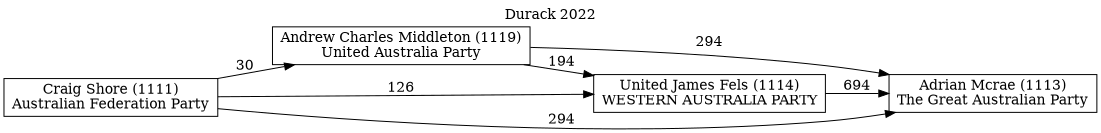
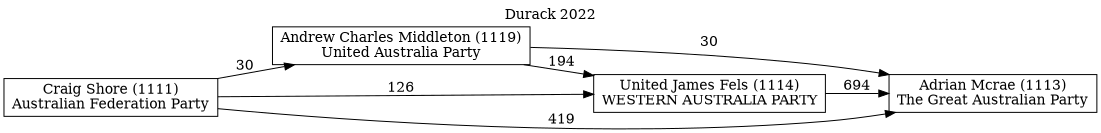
edge "Andrew Charles Middleton (1119) United Australia Party" -> "Adrian Mcrae (1113) The Great Australian Party": label "294" -> "30"
edge "Craig Shore (1111) Australian Federation Party" -> "Adrian Mcrae (1113) The Great Australian Party": label "294" -> "419"
